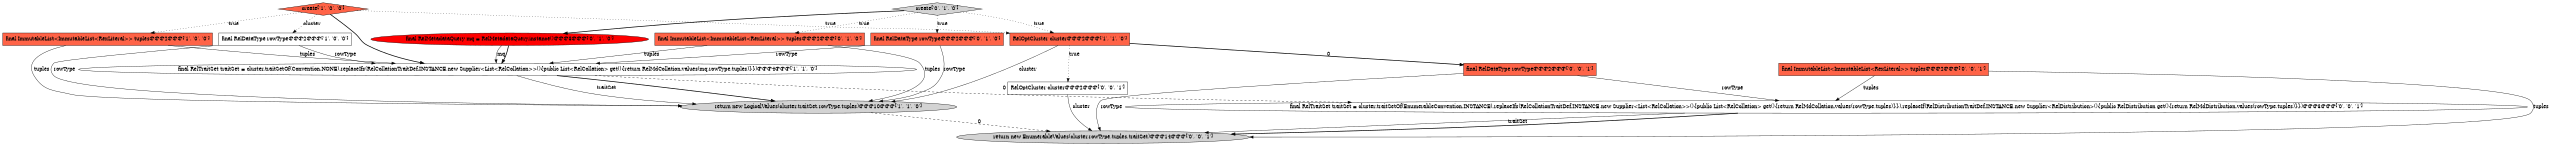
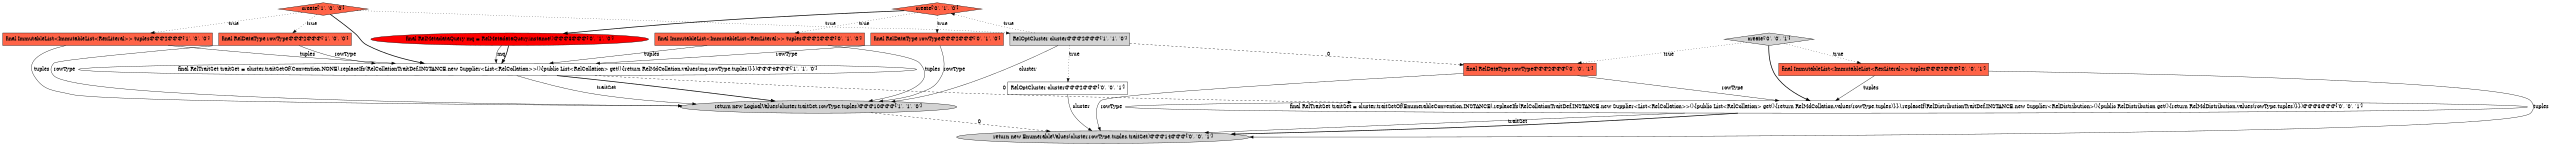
node "create['0', '1', '0']": fillcolor lightgray -> tomato
edge "create['0', '1', '0']" -> "RelOptCluster cluster@@@2@@@['1', '1', '0']": reversed
edge "create['1', '0', '0']" -> "final RelDataType rowType@@@2@@@['1', '0', '0']": label "cluster" -> "true"
node "final RelDataType rowType@@@2@@@['1', '0', '0']": fillcolor white -> tomato
node "RelOptCluster cluster@@@2@@@['1', '1', '0']": fillcolor tomato -> lightgray
node "create['0', '0', '1']": added
edge "RelOptCluster cluster@@@2@@@['1', '1', '0']" -> "final RelDataType rowType@@@2@@@['0', '0', '1']": style bold -> dashed
